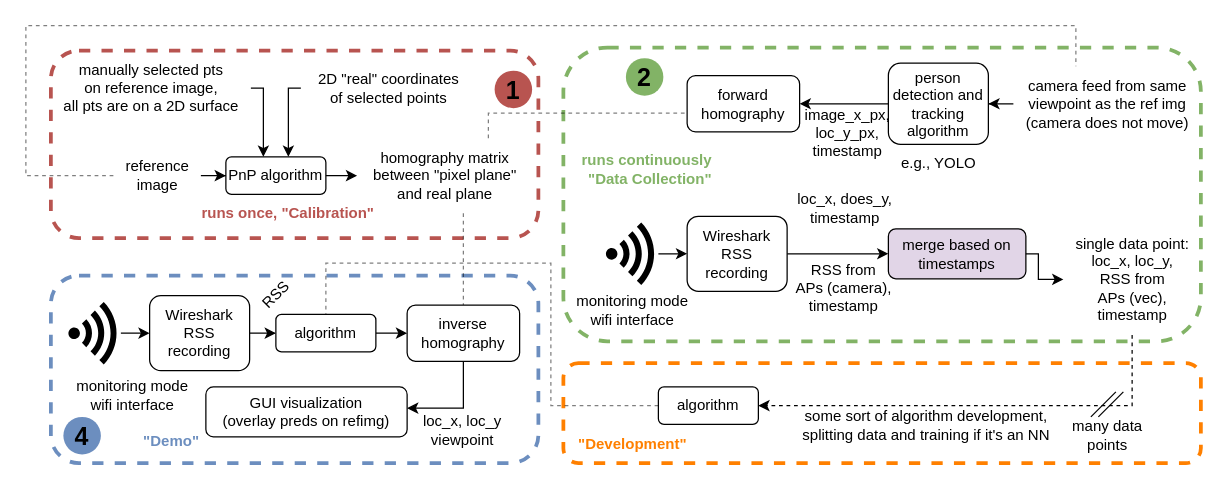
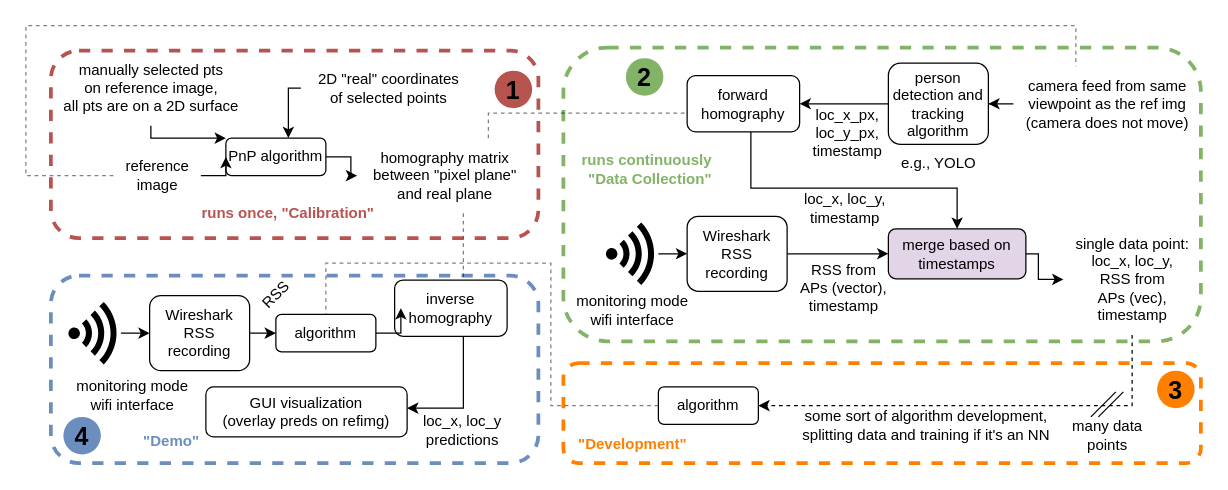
node "image_x_px, loc_y_px, timestamp": label "image_x_px, loc_y_px, timestamp" -> "loc_x_px, loc_y_px, timestamp"
node "PnP algorithm": moved (276, 176) -> (276, 157)
edge "forward homography" -> "merge based on timestamps": added
node "loc_x, does_y, timestamp": label "loc_x, does_y, timestamp" -> "loc_x, loc_y, timestamp"
node "RSS from APs (camera), timestamp": label "RSS from APs (camera), timestamp" -> "RSS from APs (vector), timestamp"
node "inverse homography": moved (463, 333) -> (451, 308)
node "3": added
node "loc_x, loc_y viewpoint": label "loc_x, loc_y viewpoint" -> "loc_x, loc_y predictions"
